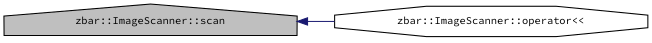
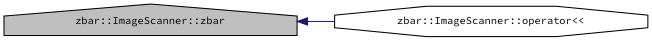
node "zbar::ImageScanner::scan": label "zbar::ImageScanner::scan" -> "zbar::ImageScanner::zbar"
